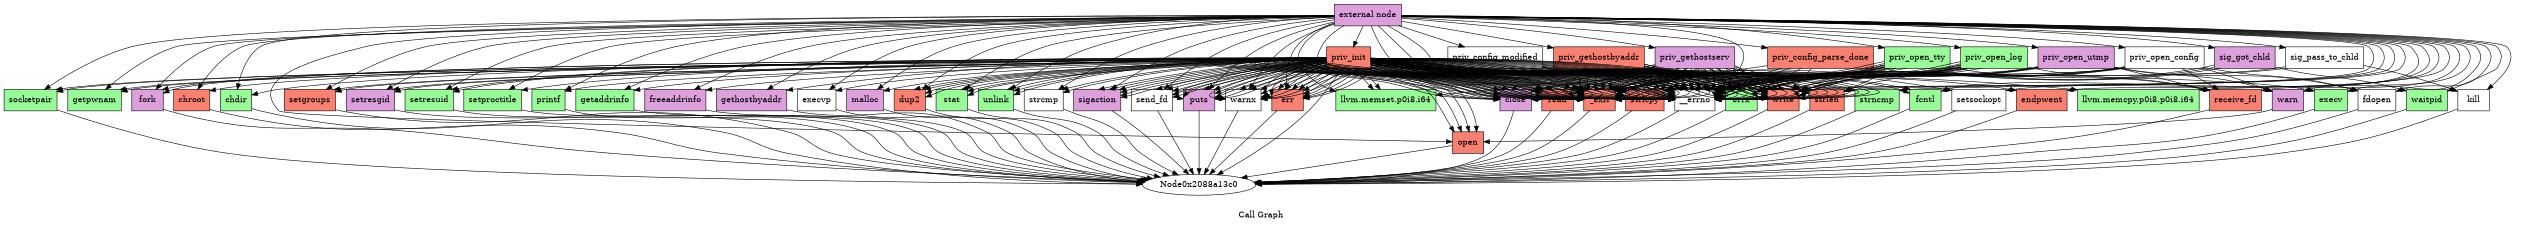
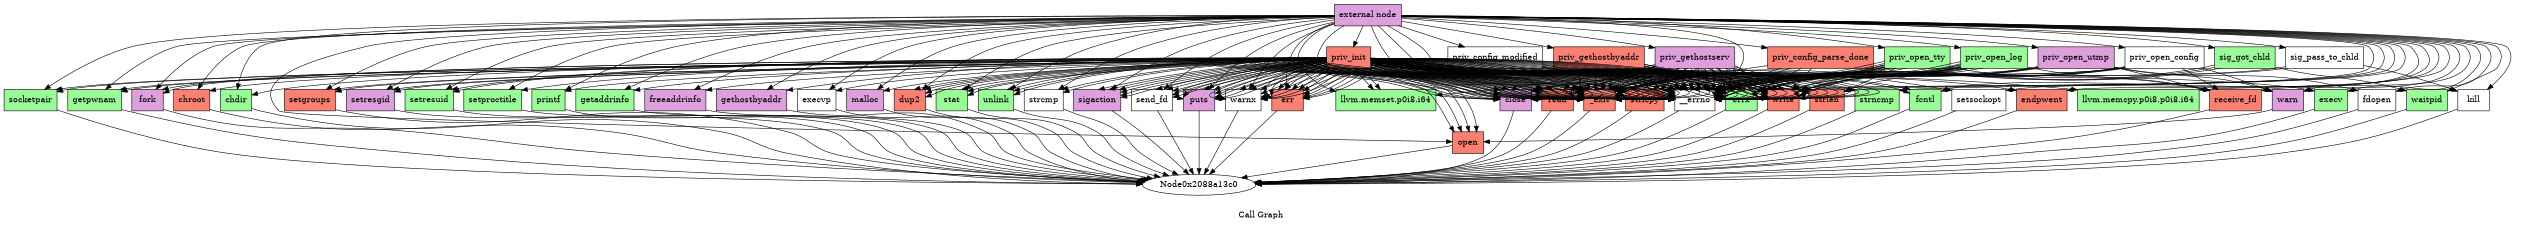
node "sig_got_chld": fillcolor plum -> palegreen
edge "priv_open_config" -> "fdopen": removed
edge "priv_init" -> "Node0x2088a13c0": now "getpwnam" -> "Node0x2088a13c0"
